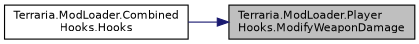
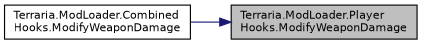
node "Terraria.ModLoader.Combined Hooks.Hooks": label "Terraria.ModLoader.Combined Hooks.Hooks" -> "Terraria.ModLoader.Combined Hooks.ModifyWeaponDamage"
